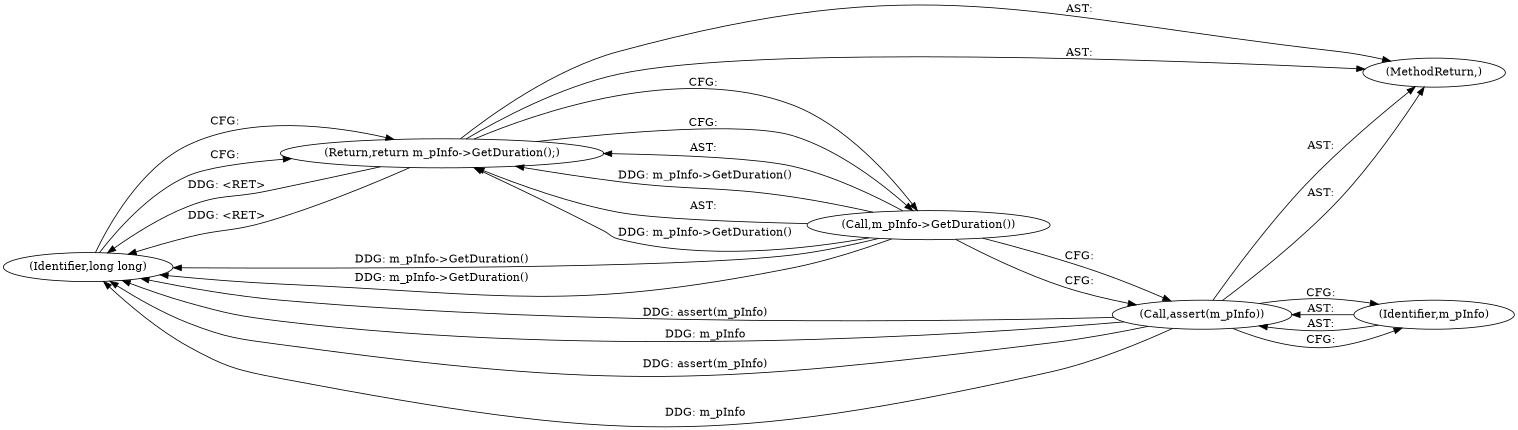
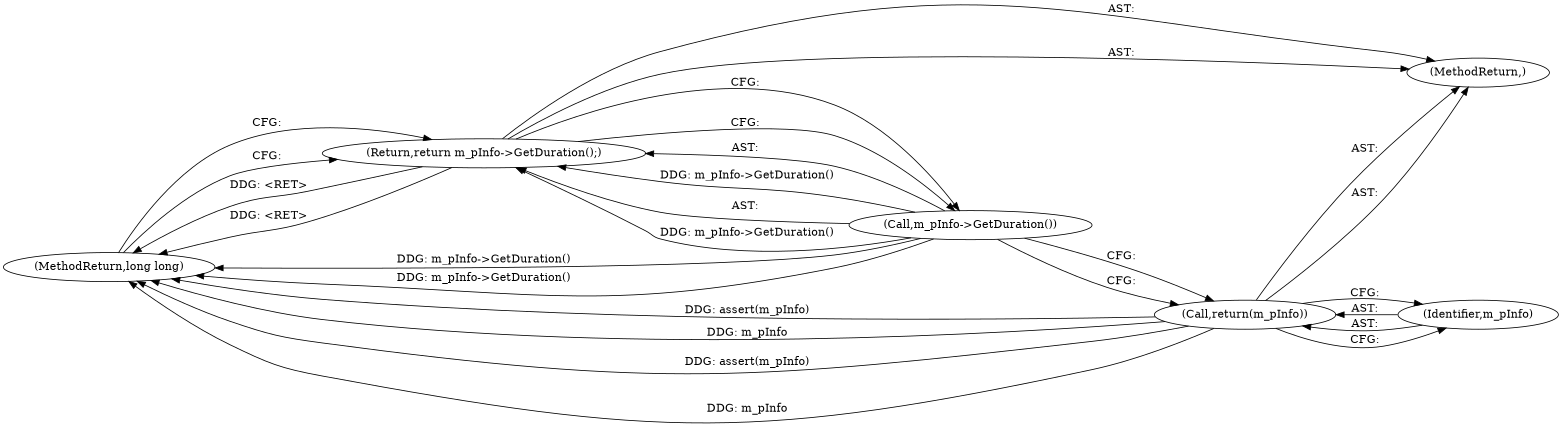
node "(Identifier,long long)": label "(Identifier,long long)" -> "(MethodReturn,long long)"
node "(Call,assert(m_pInfo))": label "(Call,assert(m_pInfo))" -> "(Call,return(m_pInfo))"
